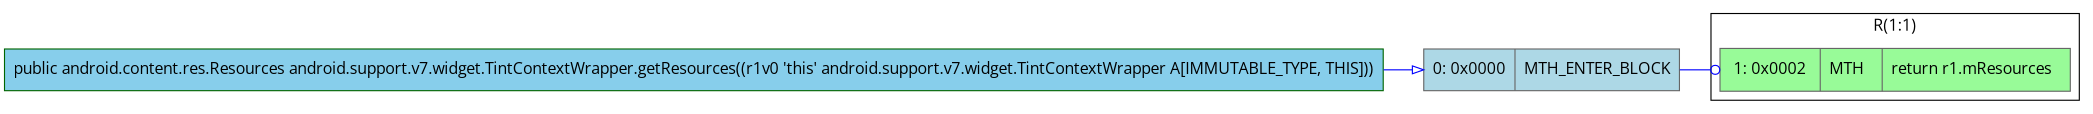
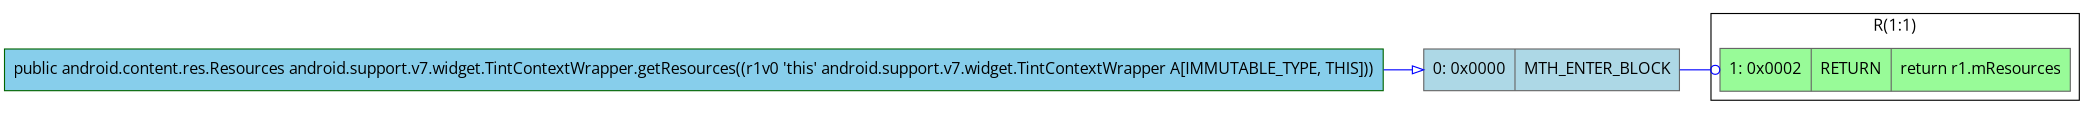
node "1: 0x0002": text "MTH" -> "RETURN"
